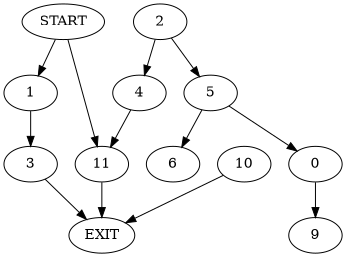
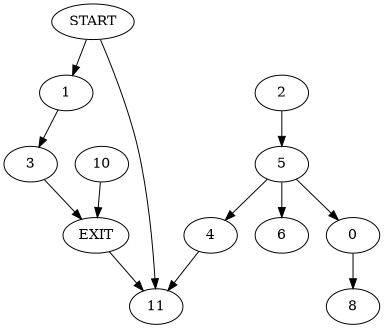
edge "2" -> "4": now "5" -> "4"
edge "11" -> "EXIT": reversed
node "9": label "9" -> "8"
